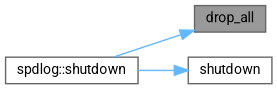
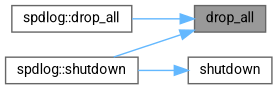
node "spdlog::drop_all": added
